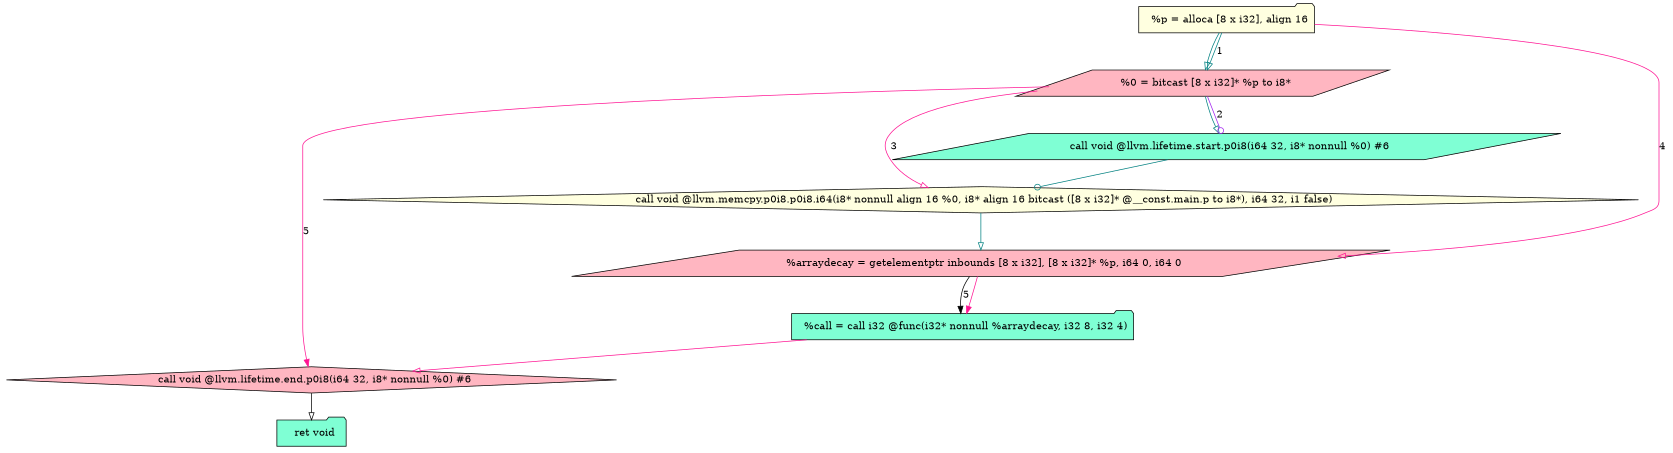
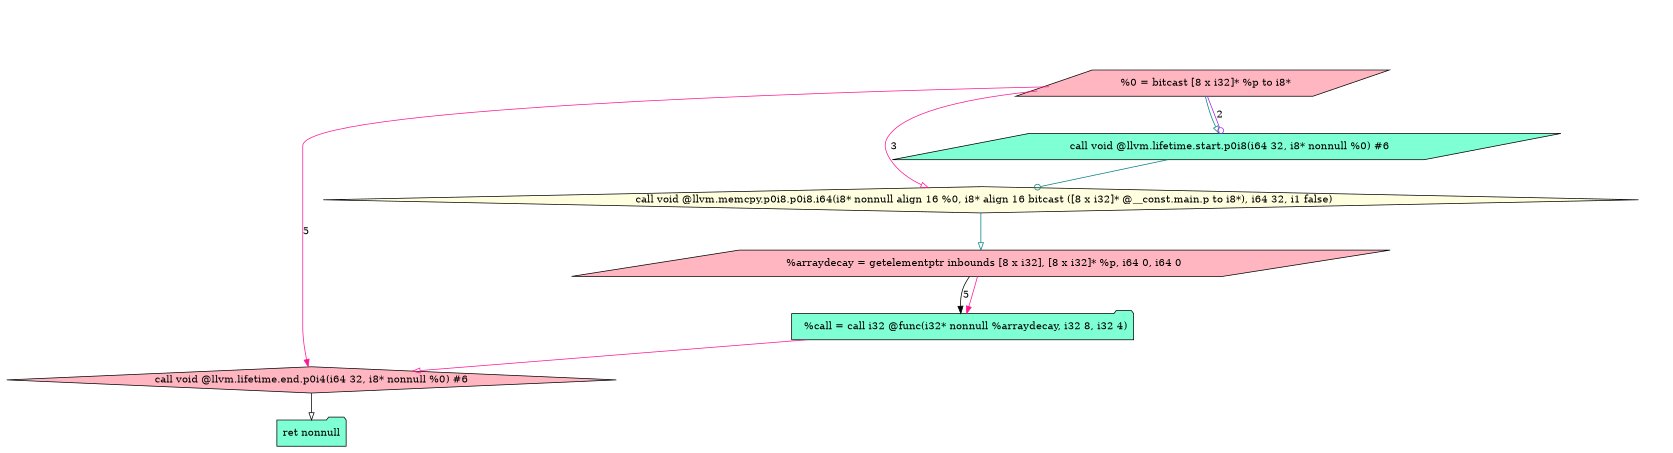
node "%p = alloca [8 x i32], align 16": removed
node "call void @llvm.lifetime.end.p0i8(i64 32, i8* nonnull %0) #6": label "call void @llvm.lifetime.end.p0i8(i64 32, i8* nonnull %0) #6" -> "call void @llvm.lifetime.end.p0i4(i64 32, i8* nonnull %0) #6"
node "ret void": label "ret void" -> "ret nonnull"
